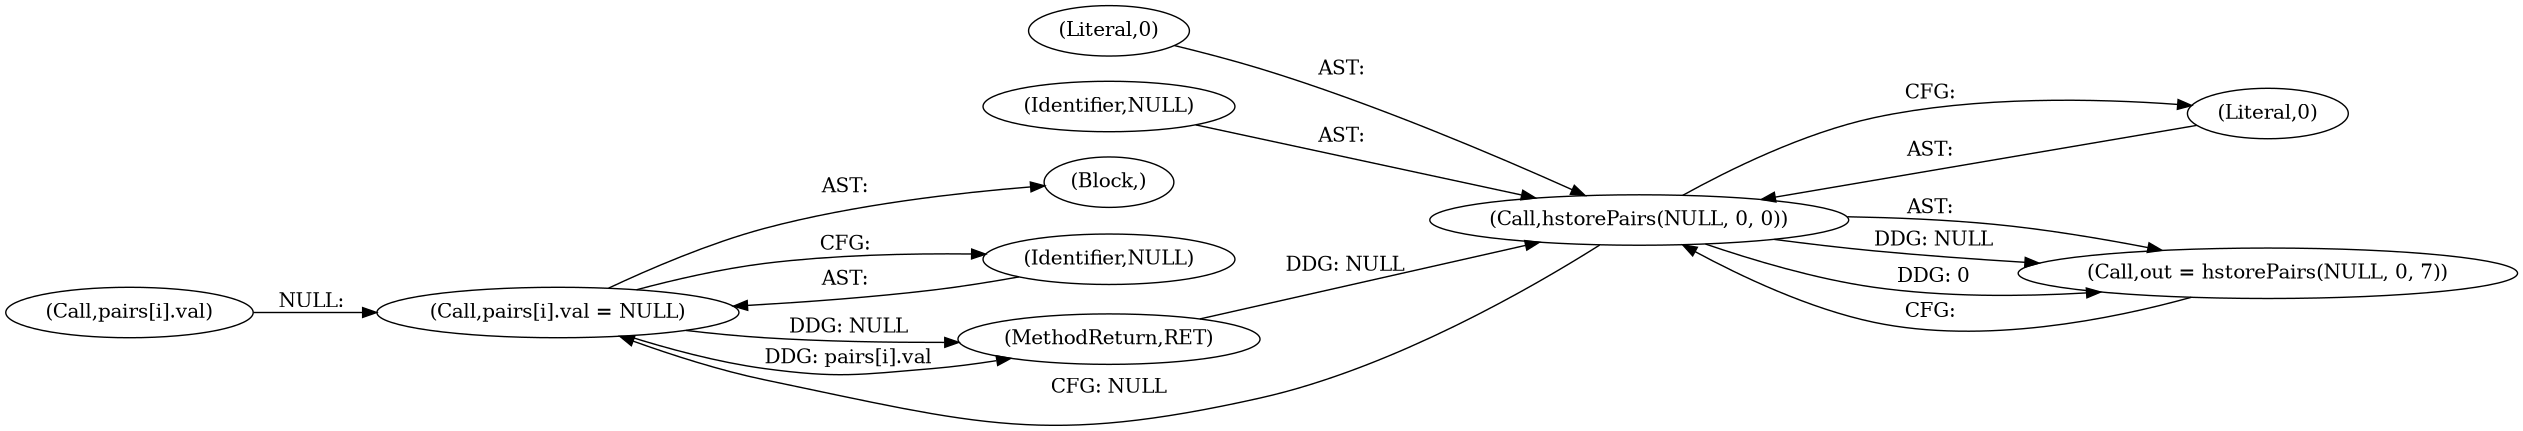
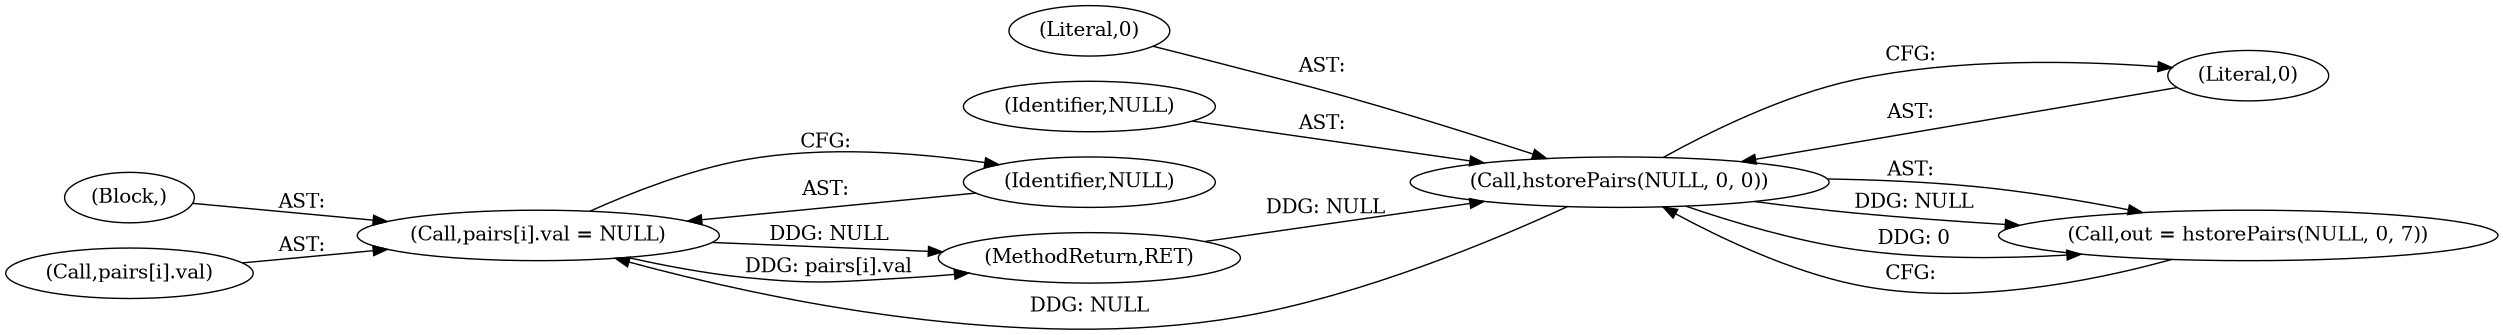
edge "(Call,pairs[i].val = NULL)" -> "(Block,)": reversed
edge "(Call,pairs[i].val)" -> "(Call,pairs[i].val = NULL)": label "NULL: " -> "AST: "
edge "(Call,hstorePairs(NULL, 0, 0))" -> "(Call,pairs[i].val = NULL)": label "CFG: NULL" -> "DDG: NULL"
